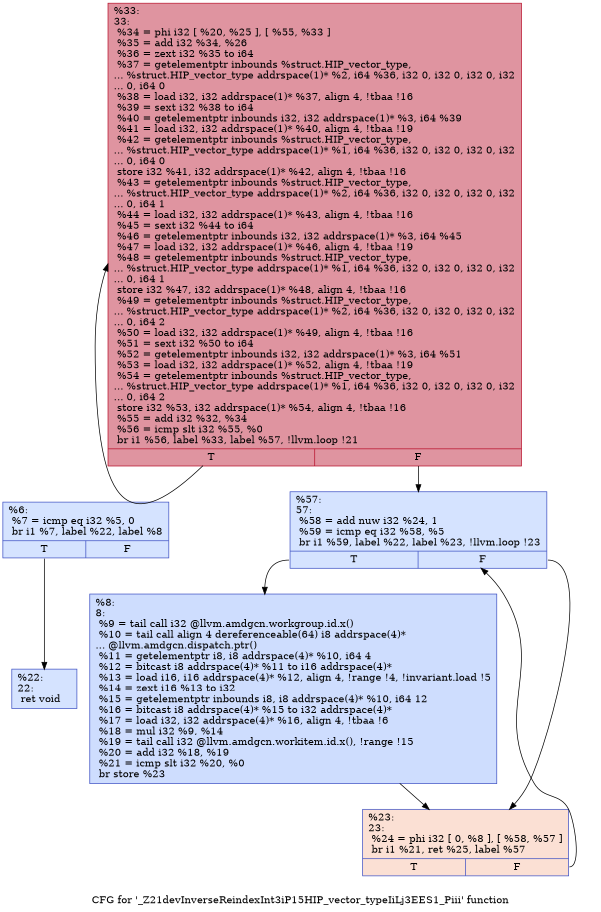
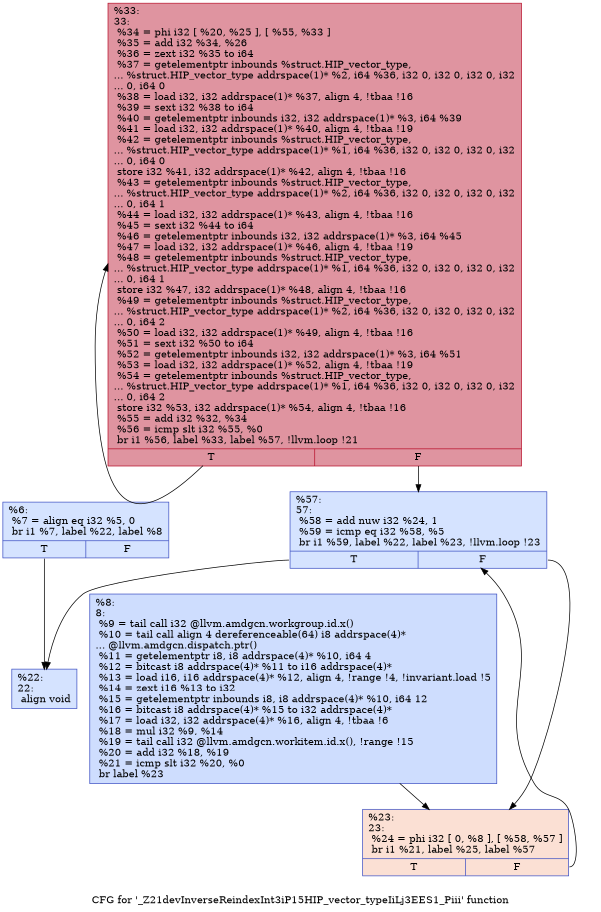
node "%6:": text "%7 = icmp eq i32 %5, 0" -> "%7 = align eq i32 %5, 0"
edge "%57:" -> "%8:": now "%57:" -> "%22:"
node "%22:": text "ret void" -> "align void"
node "%8:": text "br store %23" -> "br label %23"
node "%23:": text "br i1 %21, ret %25, label %57" -> "br i1 %21, label %25, label %57"
